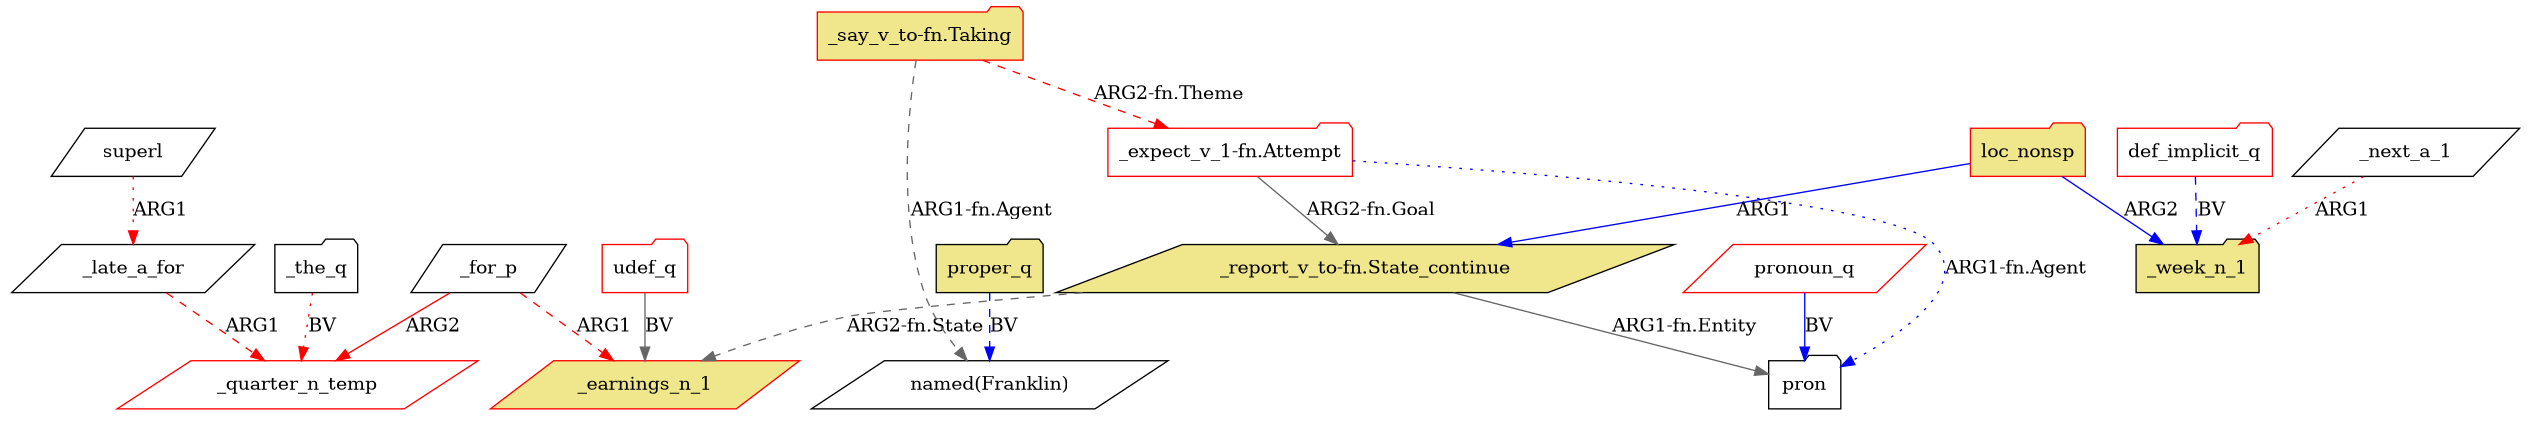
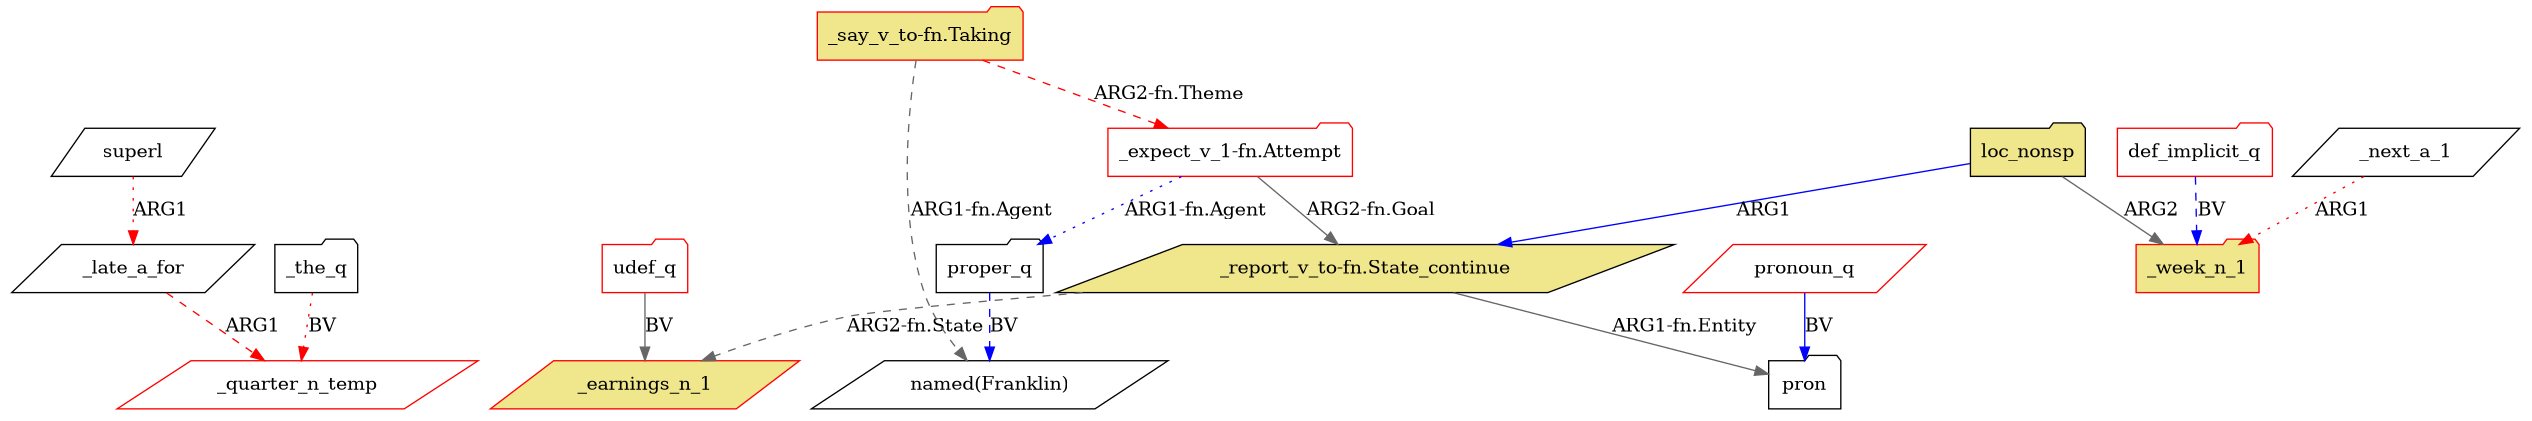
node "loc_nonsp": color red -> black
edge "_expect_v_1-fn.Attempt" -> "pron": now "_expect_v_1-fn.Attempt" -> "proper_q"
edge "loc_nonsp" -> "_week_n_1": color blue -> gray40
node "_for_p": removed
node "proper_q": fillcolor khaki -> white
node "_week_n_1": color black -> red
